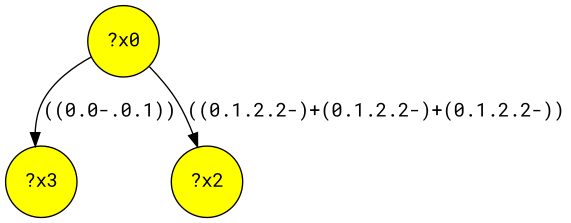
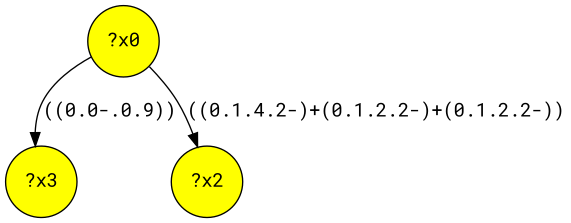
edge "?x0" -> "?x3": label "((0.0-.0.1))" -> "((0.0-.0.9))"
edge "?x0" -> "?x2": label "((0.1.2.2-)+(0.1.2.2-)+(0.1.2.2-))" -> "((0.1.4.2-)+(0.1.2.2-)+(0.1.2.2-))"
